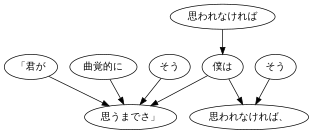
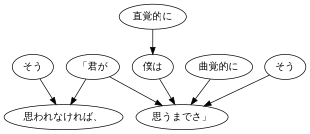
node "思われなければ": label "思われなければ" -> "直覚的に"
edge "僕は" -> "思われなければ、": now "「君が" -> "思われなければ、"
